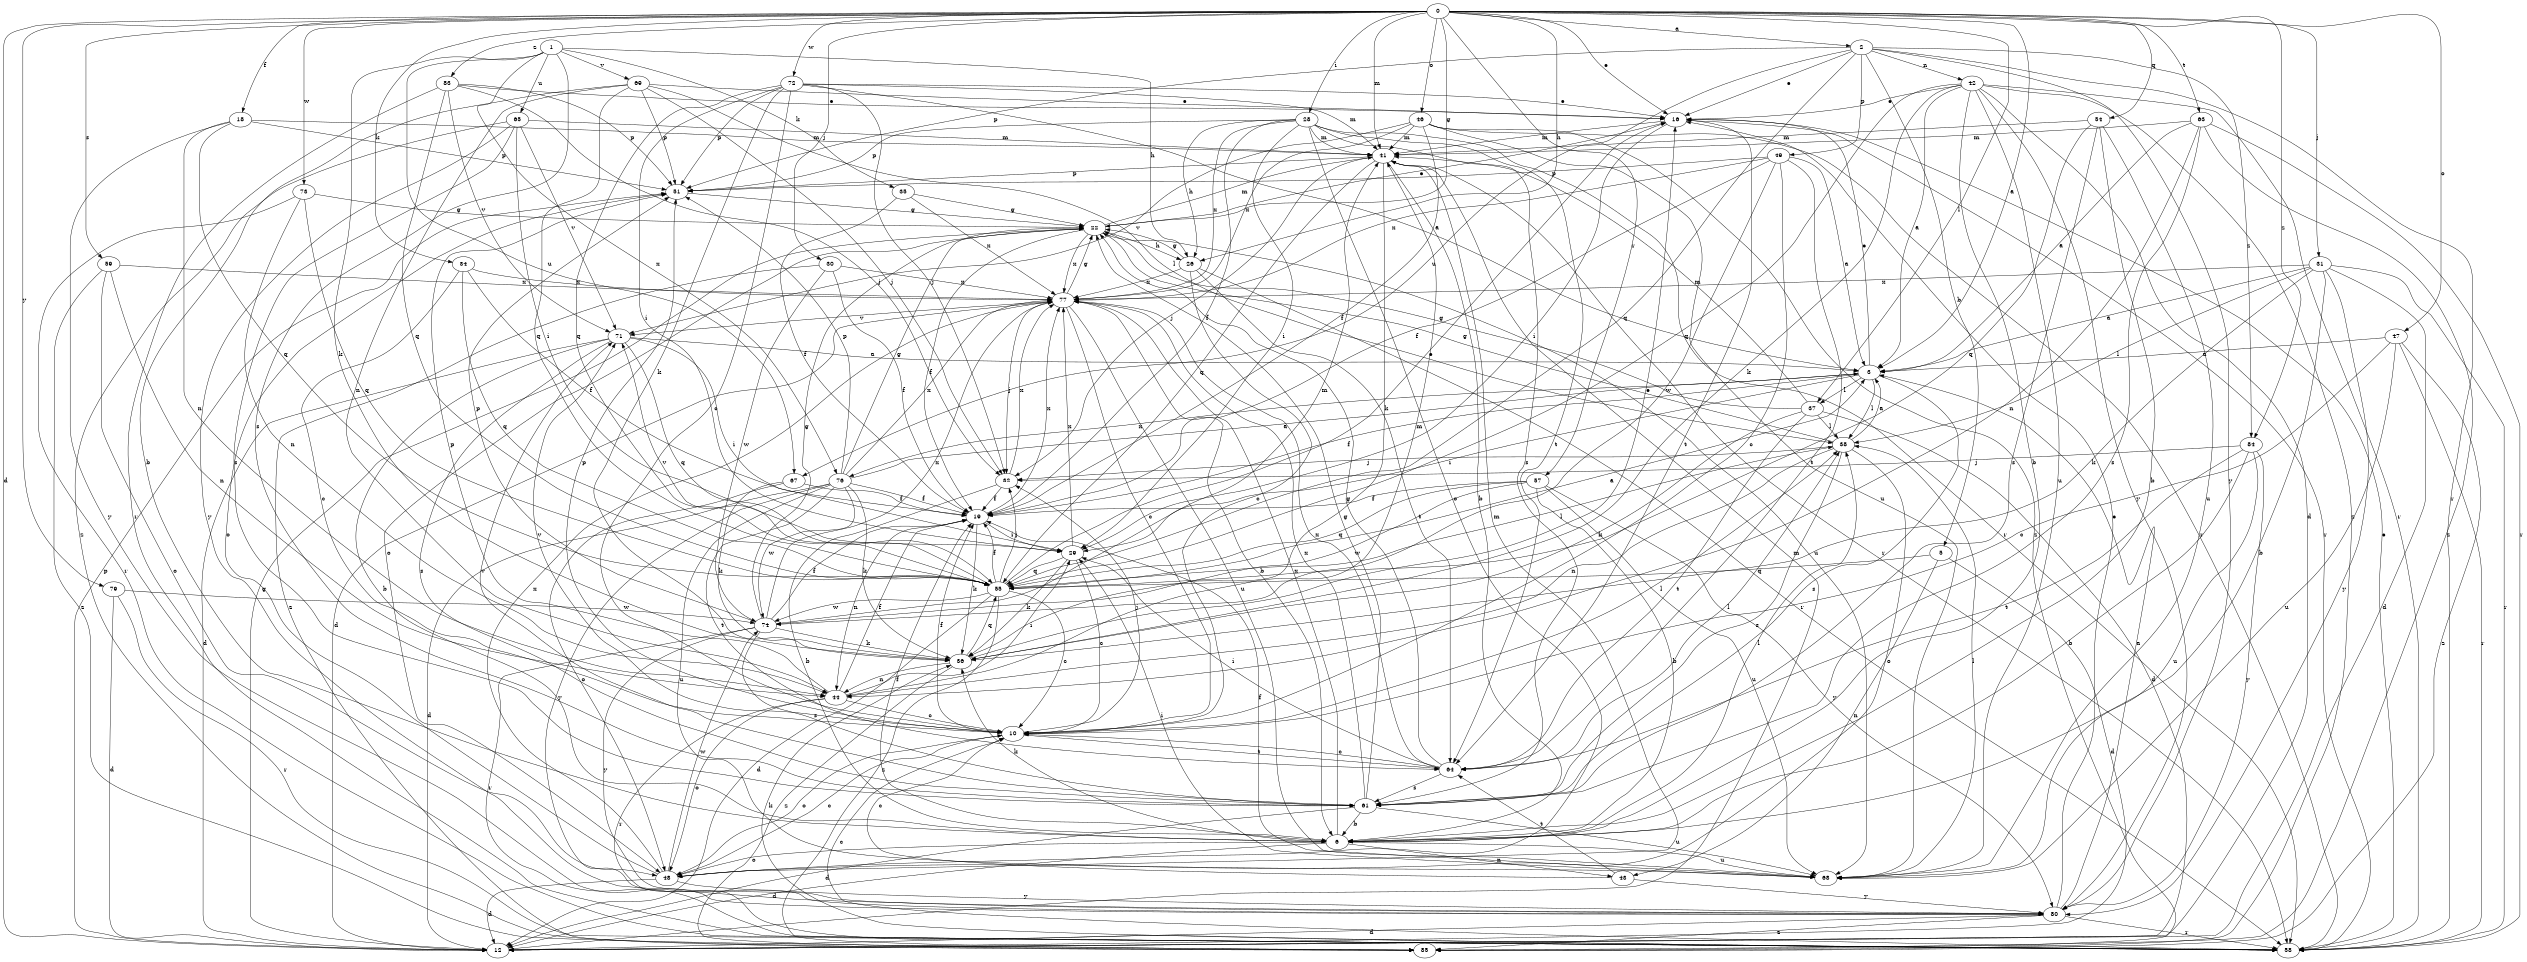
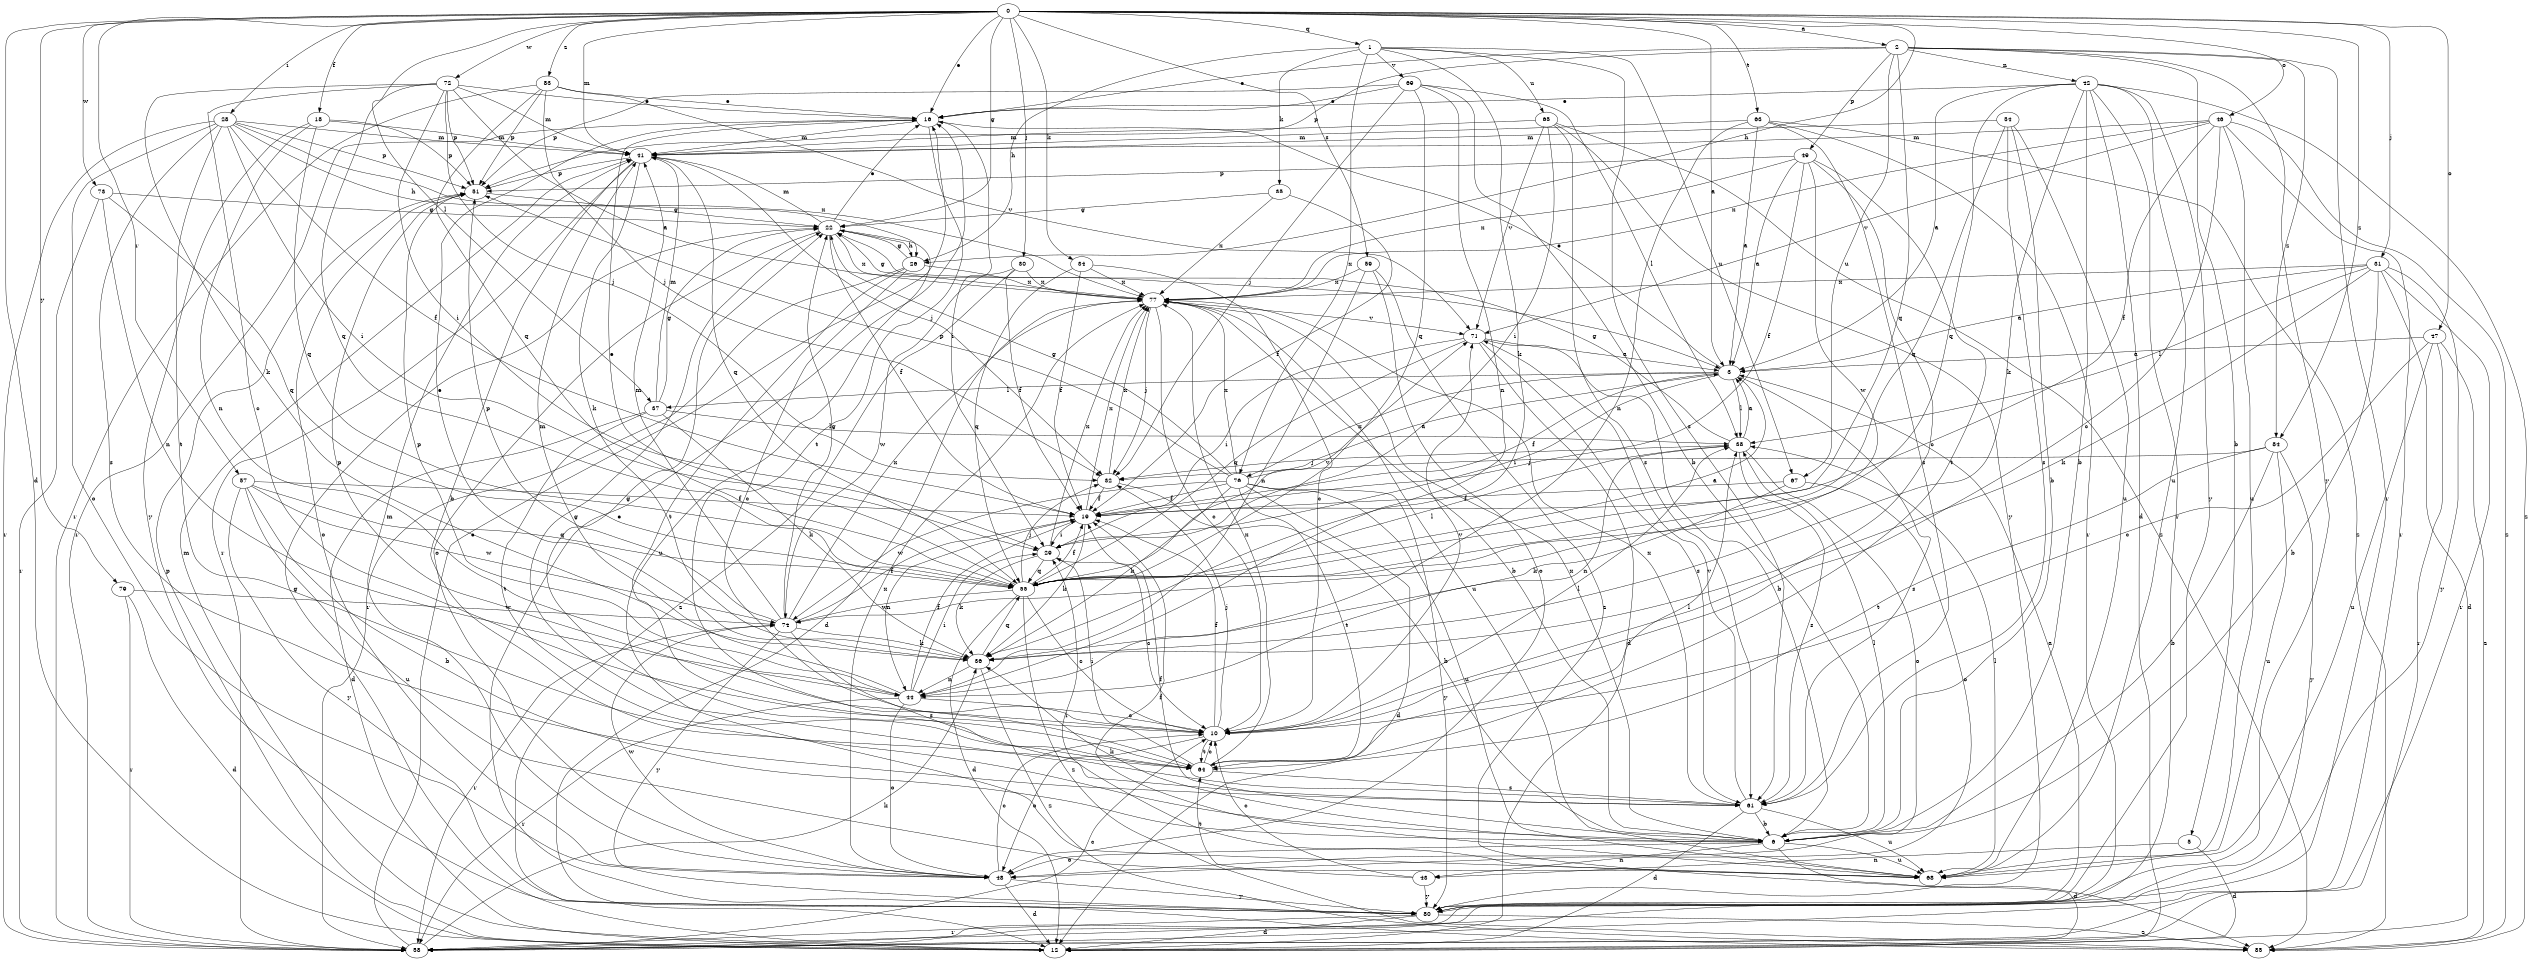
edge "0" -> "54": now "0" -> "1"
edge "46" -> "10": added, label "c"
edge "5" -> "55": removed, label "q"
